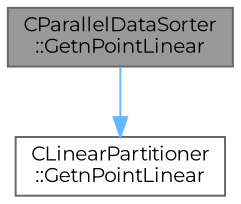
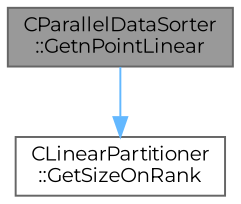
node "CLinearPartitioner ::GetnPointLinear": label "CLinearPartitioner ::GetnPointLinear" -> "CLinearPartitioner ::GetSizeOnRank"
